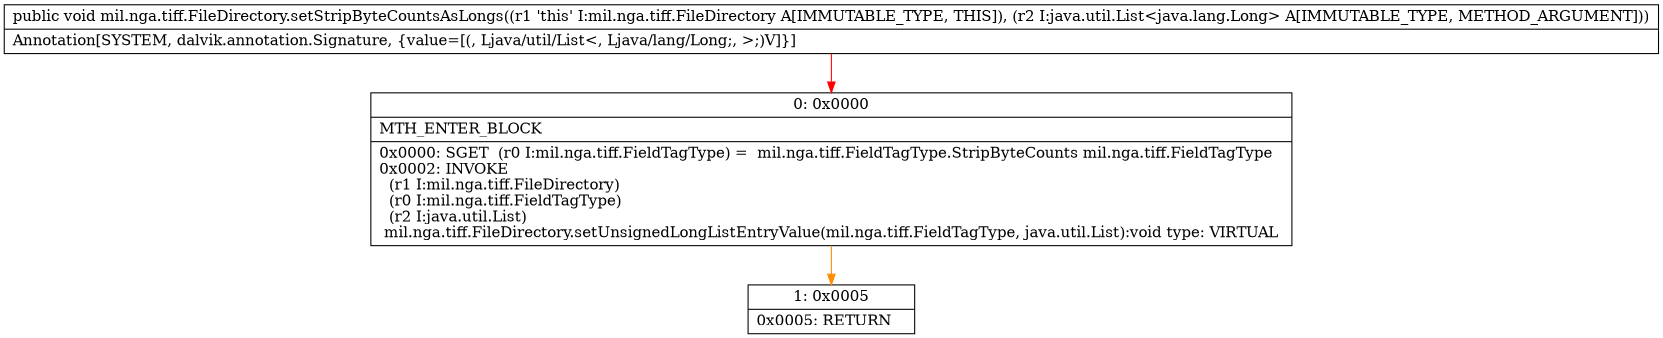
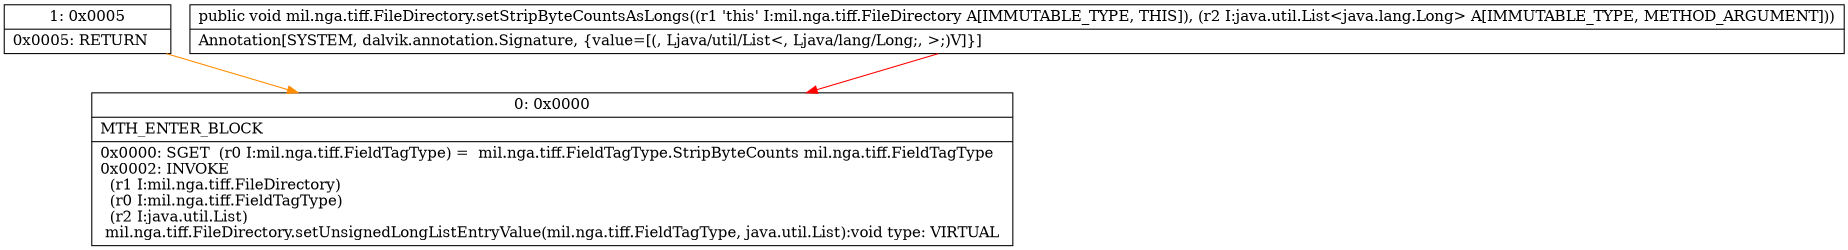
edge "0: 0x0000" -> "1: 0x0005": reversed
